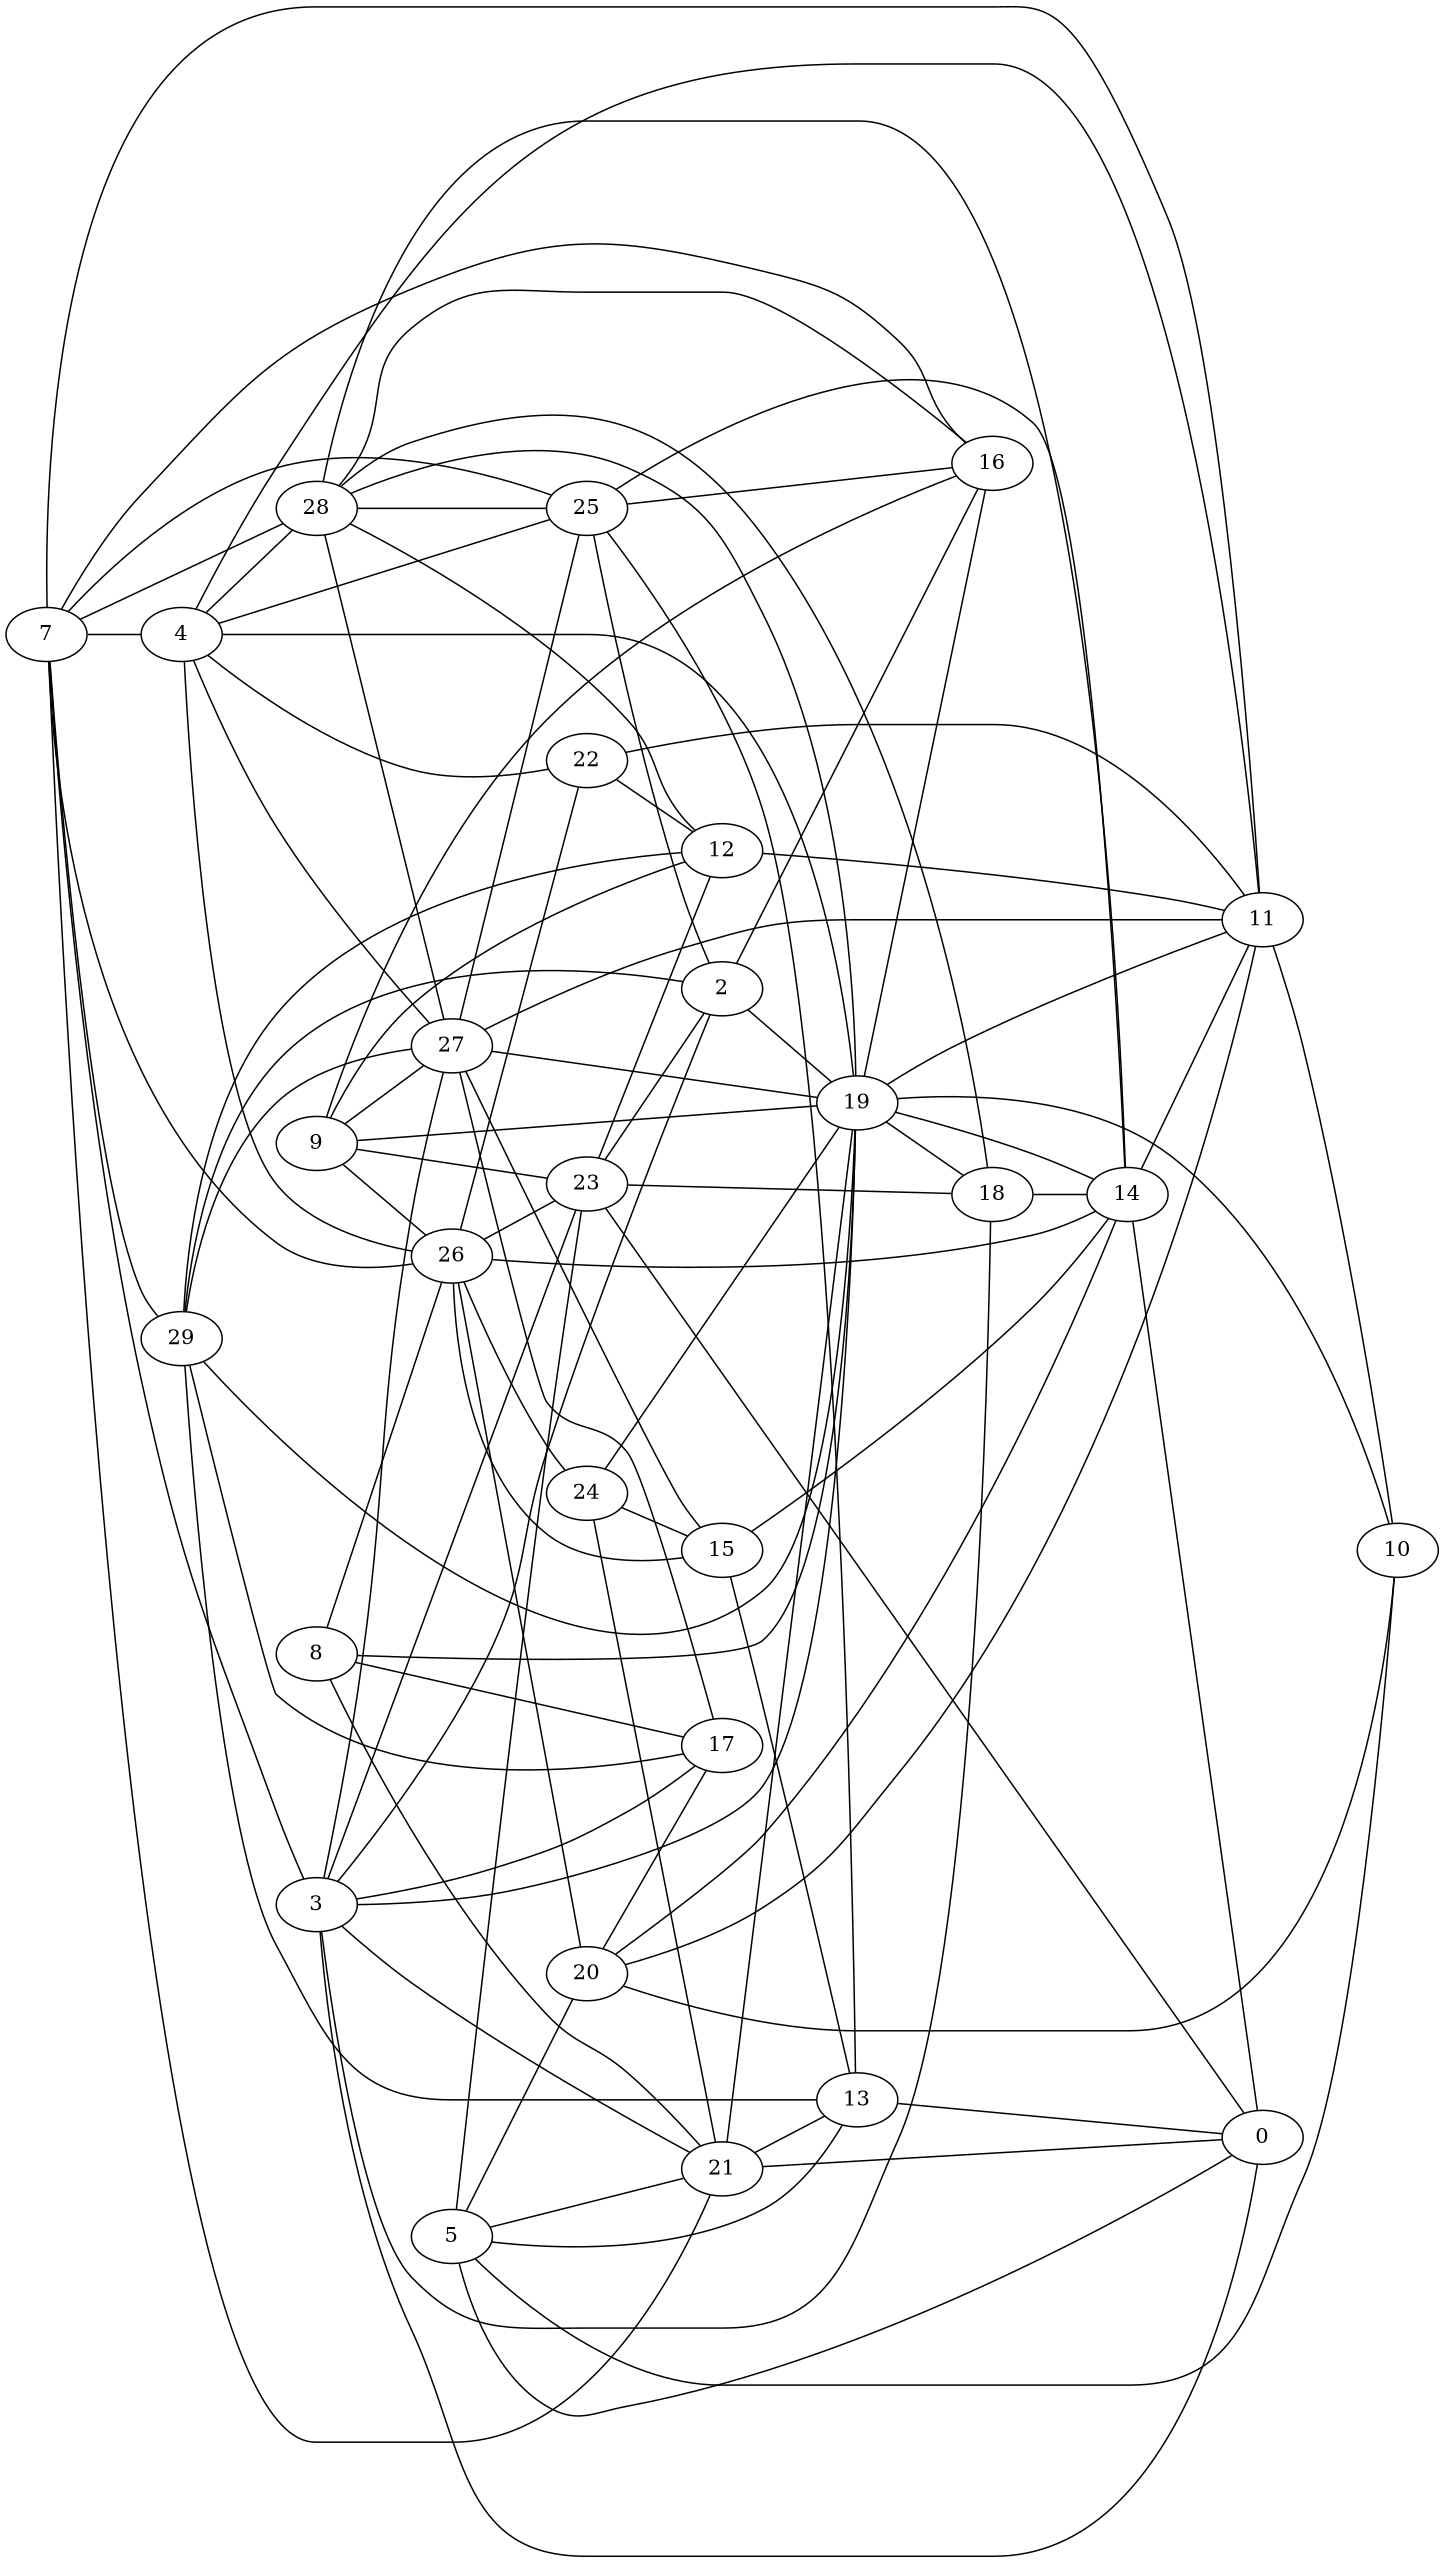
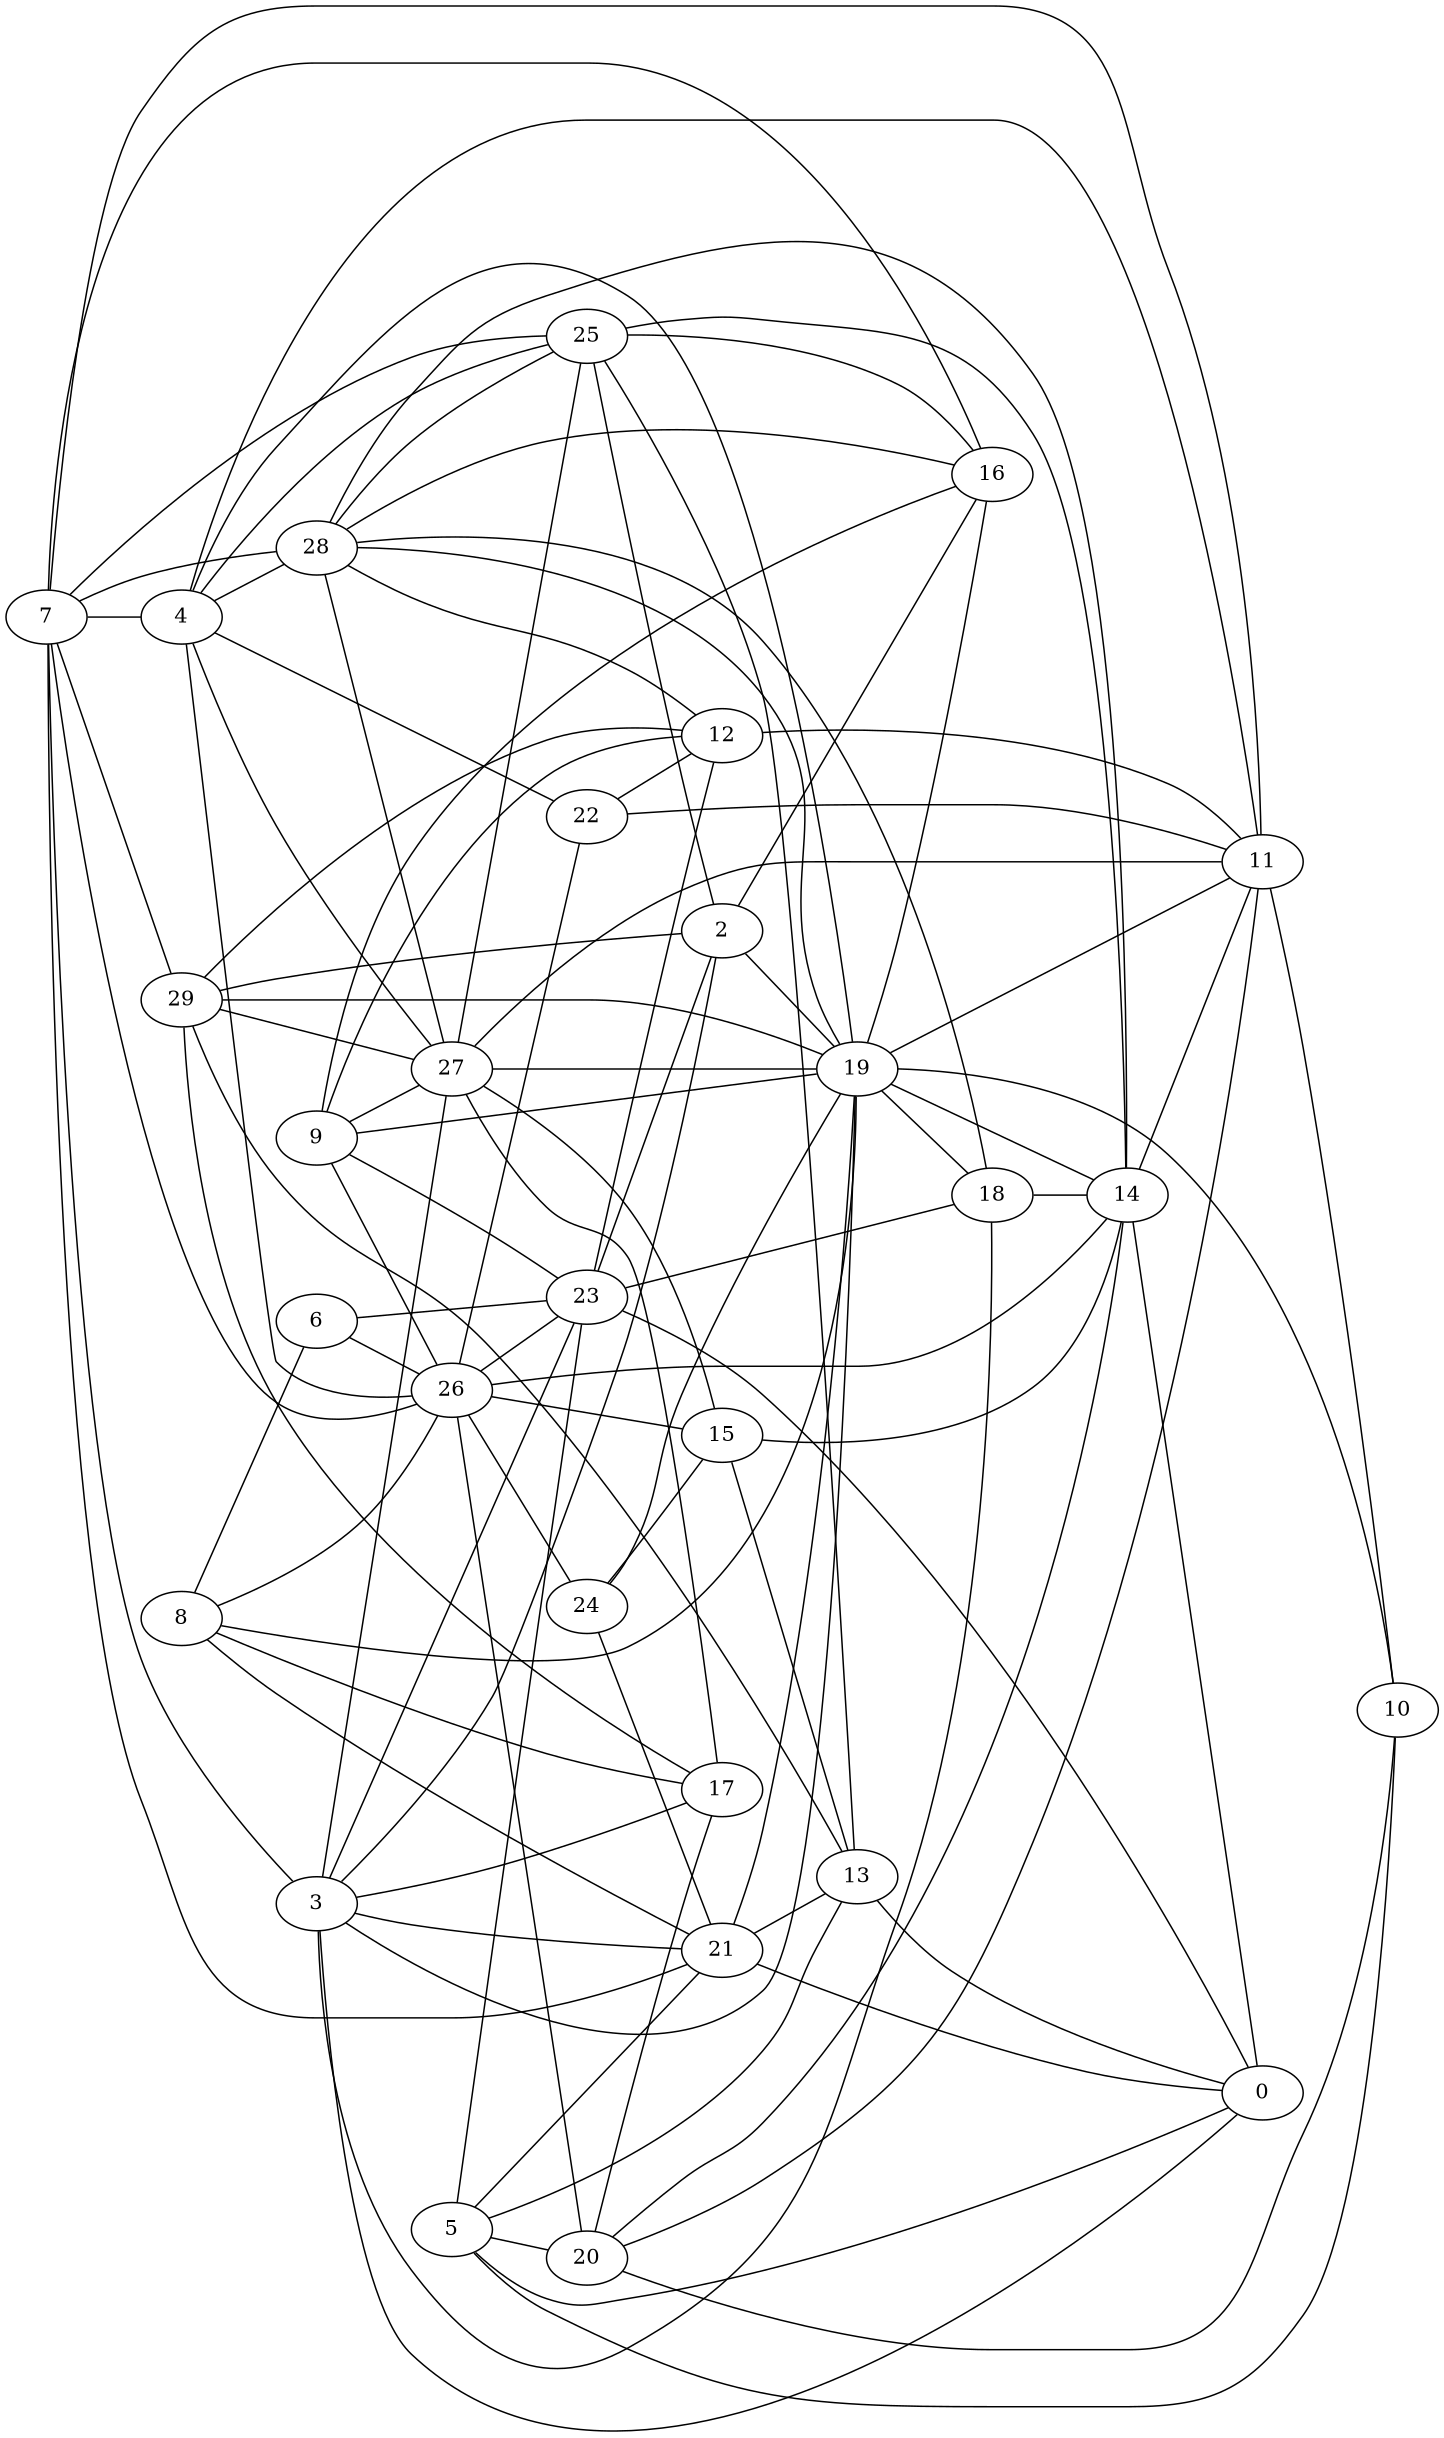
node "6": added
